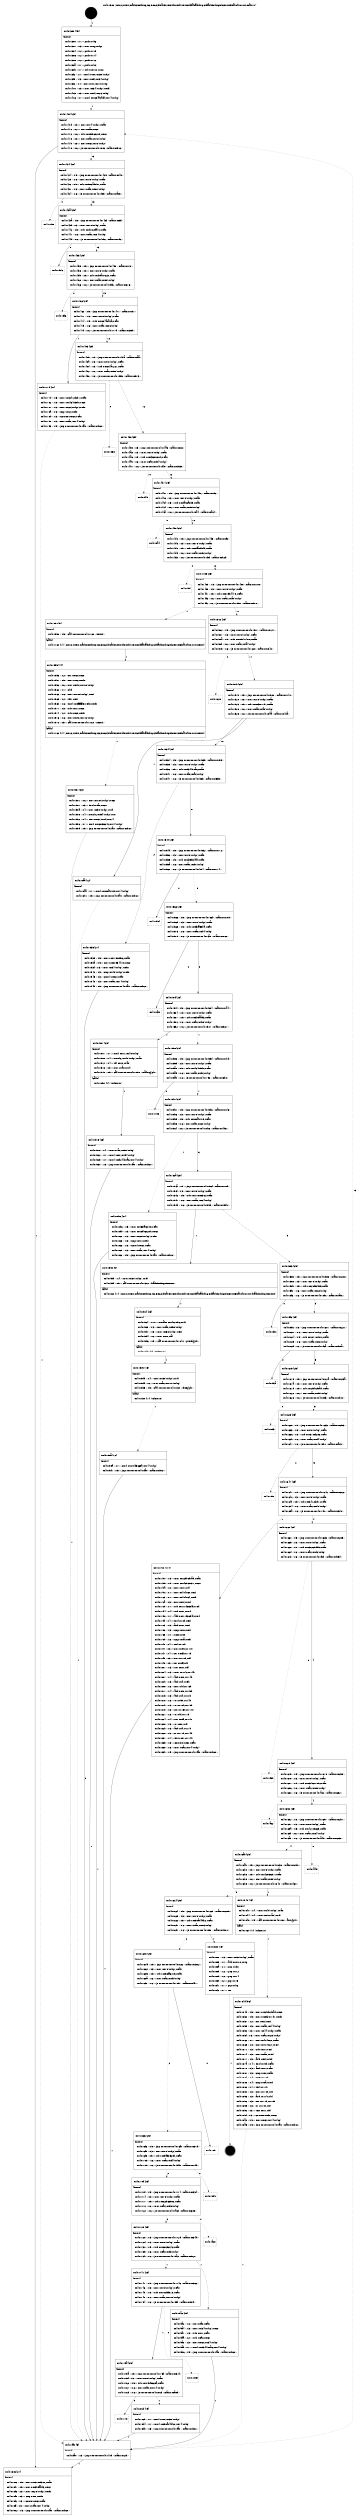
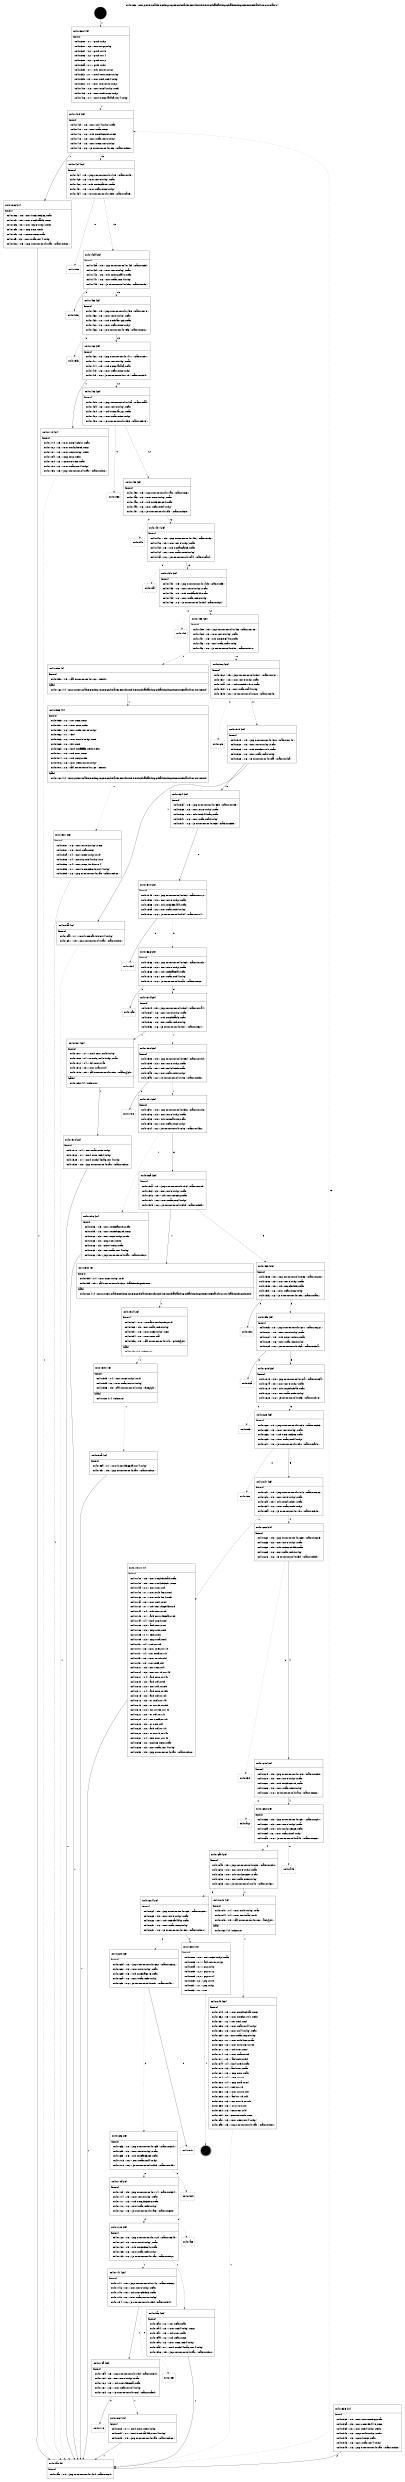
edge "0x40149e [25]" -> "0x401f49": label " 10" -> " 0"
edge "0x401534 [25]" -> "0x401935 [27]": removed, label "2"
edge "0x401fa0 [5]" -> "0x4018ec [27]": reversed
